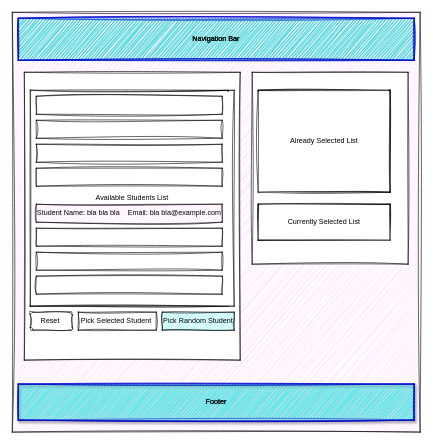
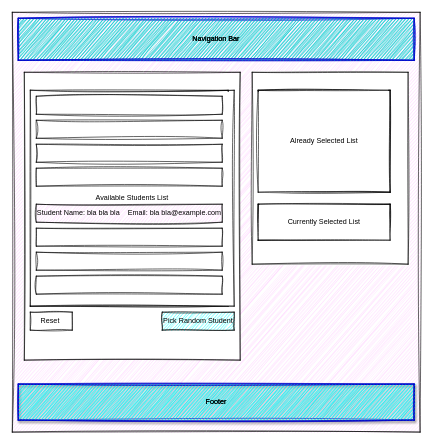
node "Reset": shape rounded rectangle -> rectangle
node "Pick Selected Student": removed
